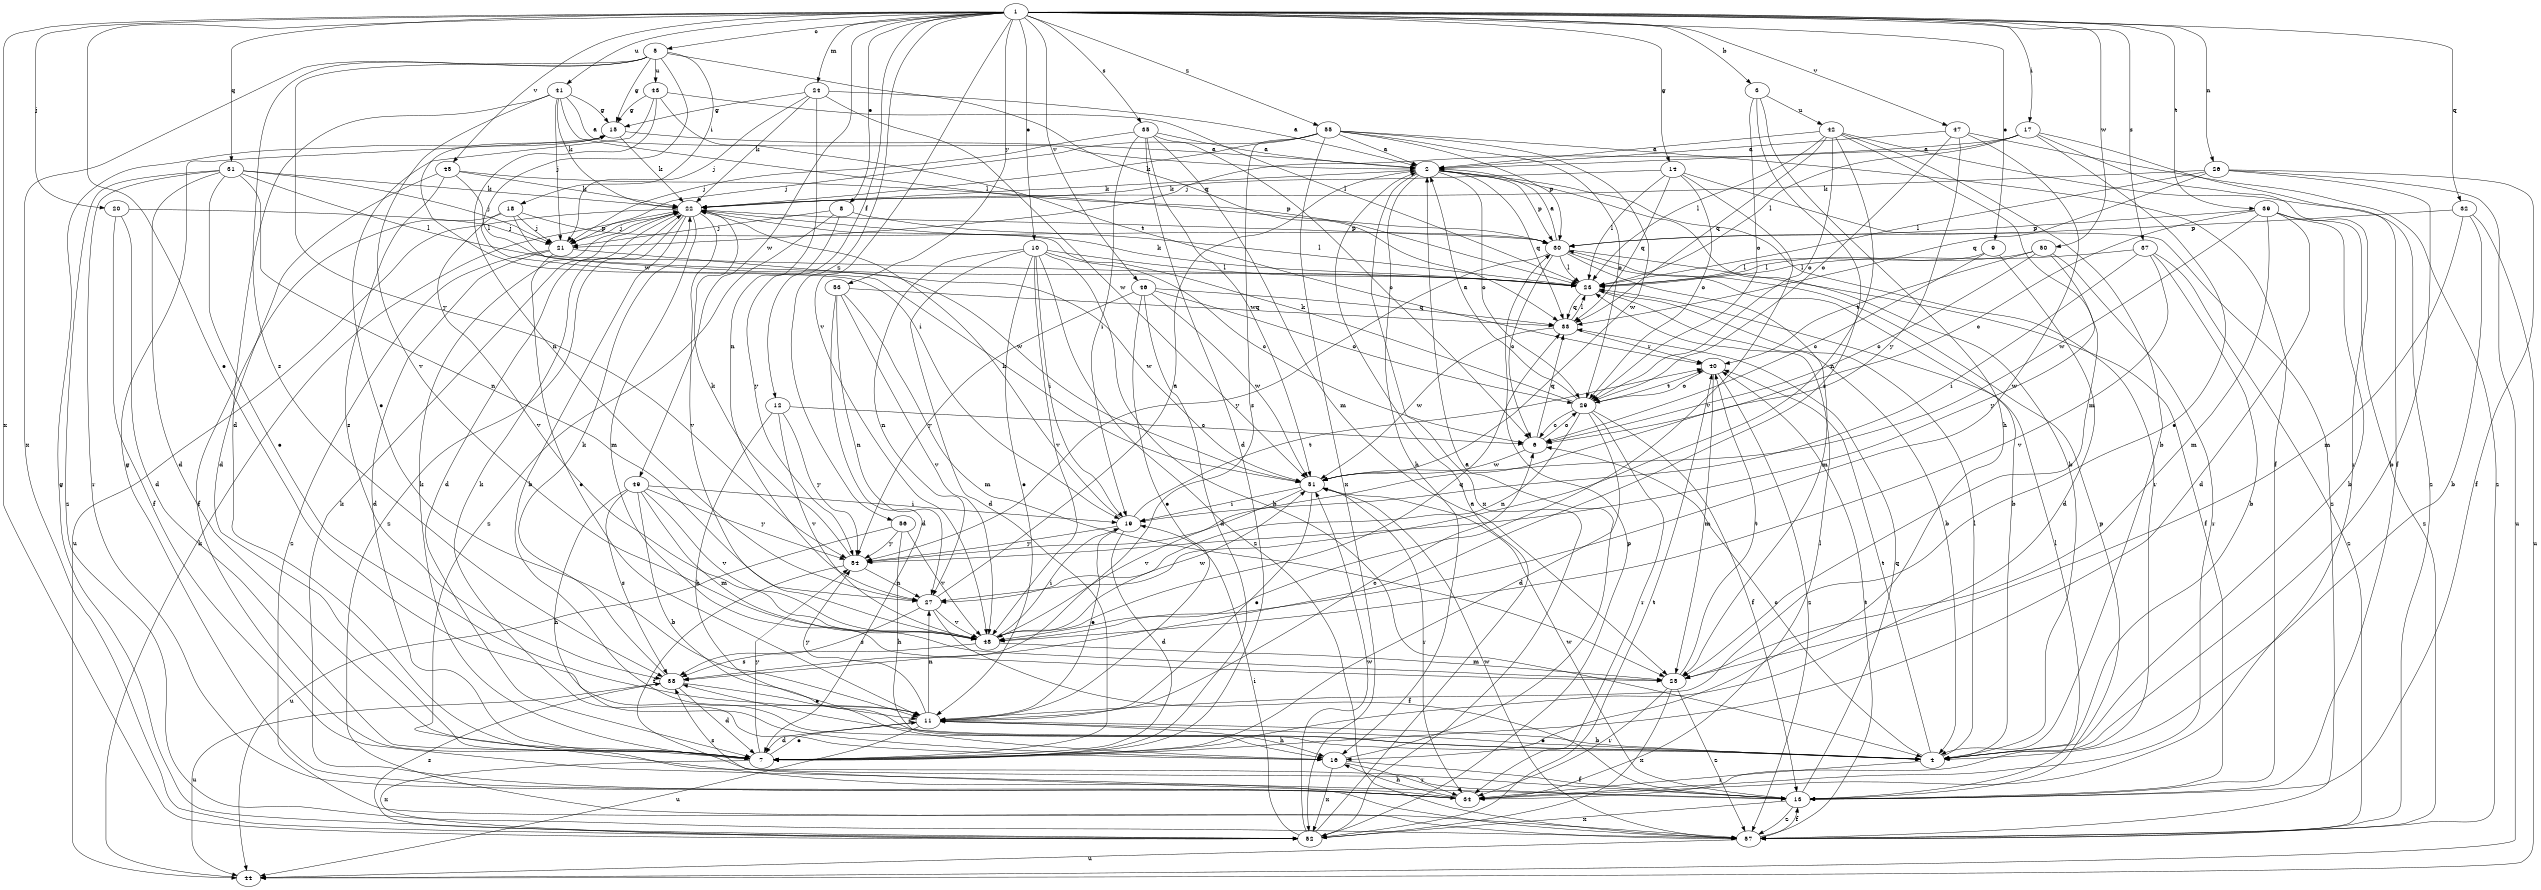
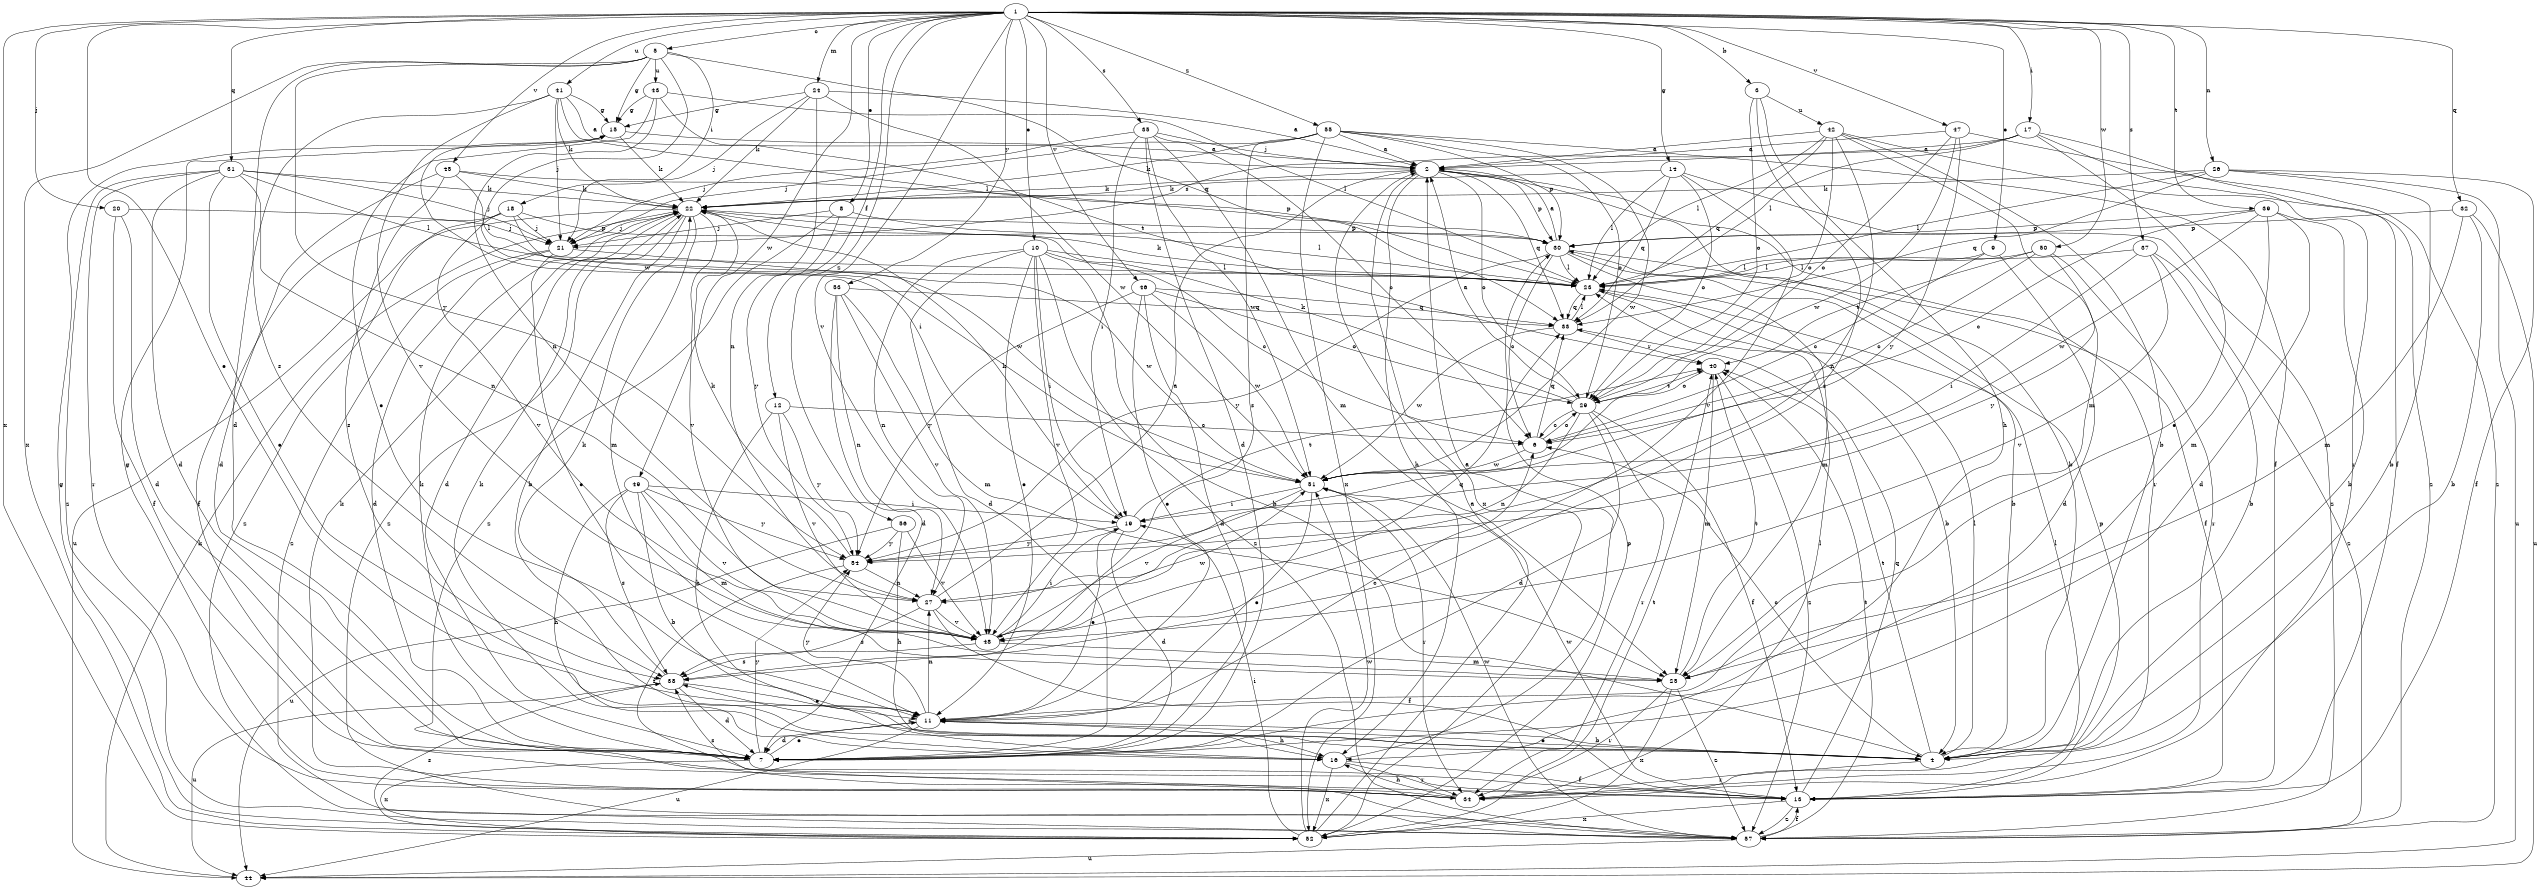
edge "35" -> "2": label "a" -> "j"
edge "17" -> "21": label "j" -> "s"
edge "47" -> "48": now "47" -> "51"
edge "39" -> "57": now "18" -> "57"
